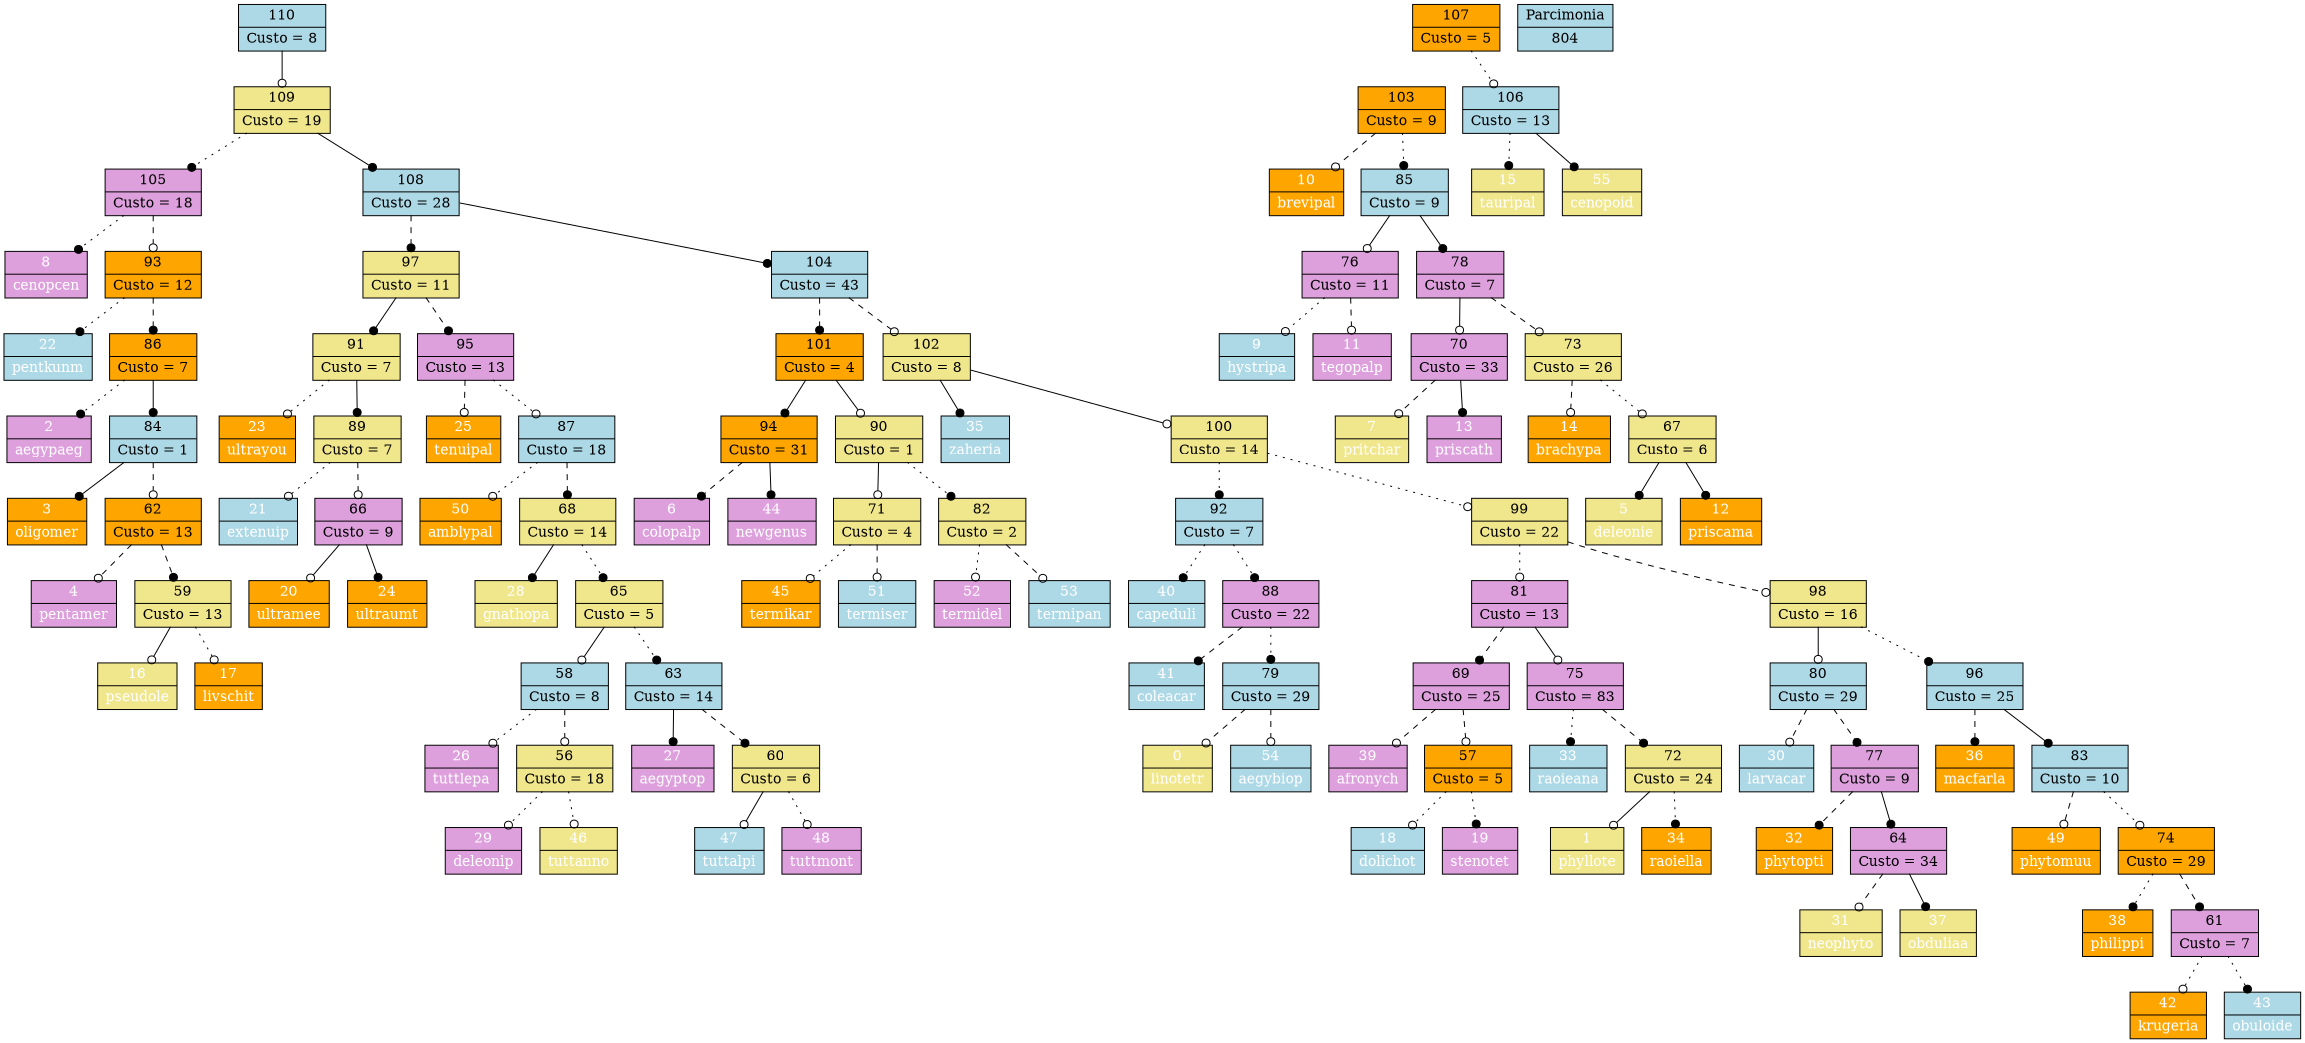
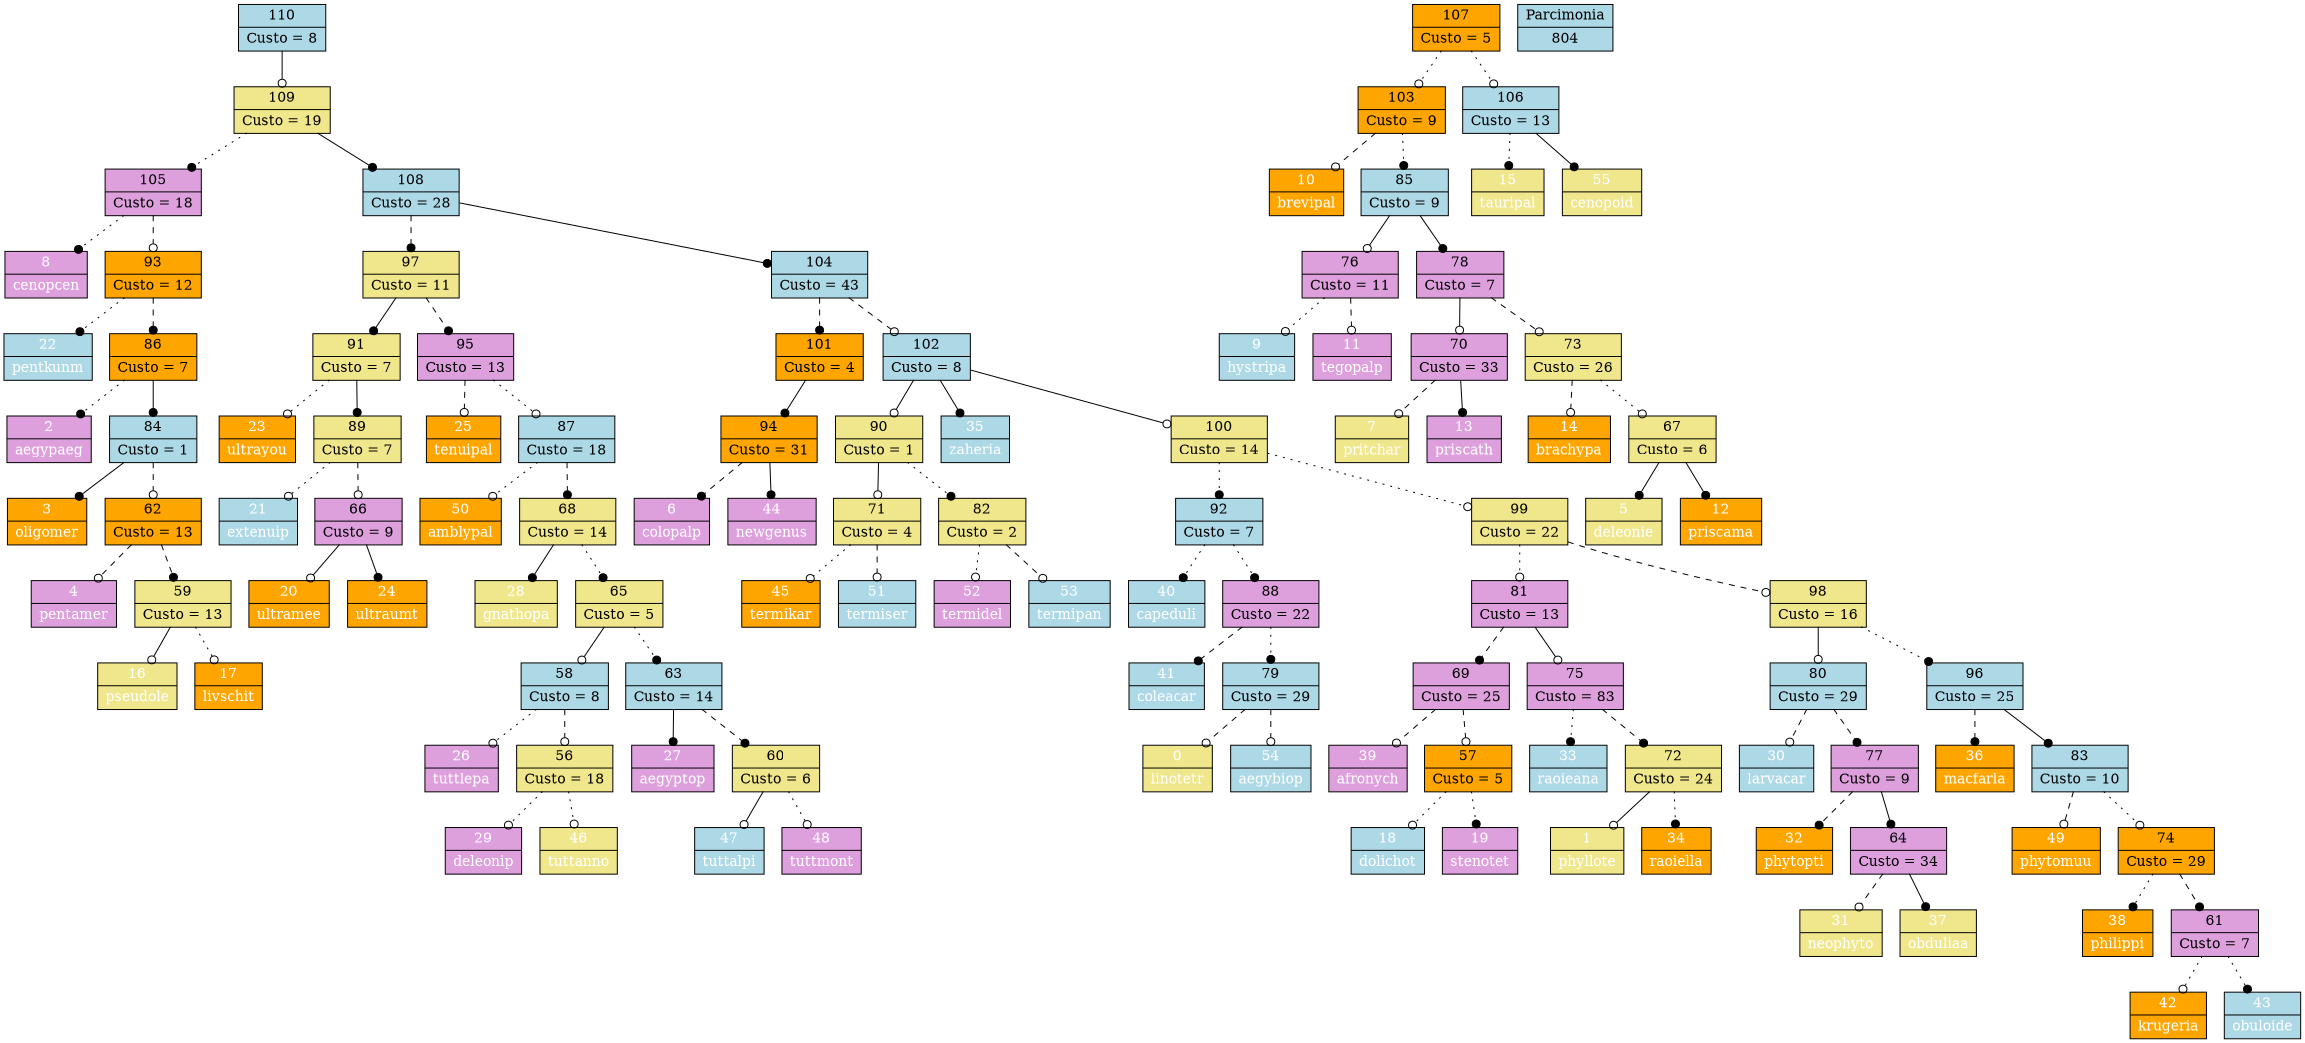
edge "107" -> "103": added
node "102": fillcolor khaki -> lightblue
edge "101" -> "90": now "102" -> "90"
